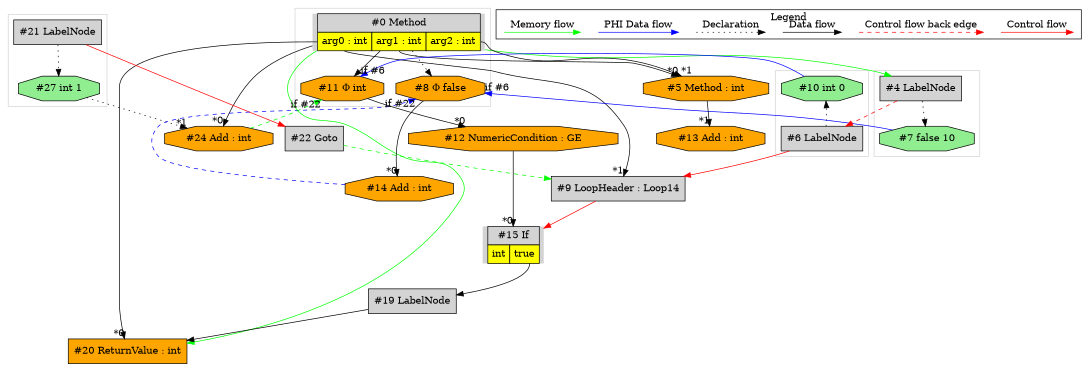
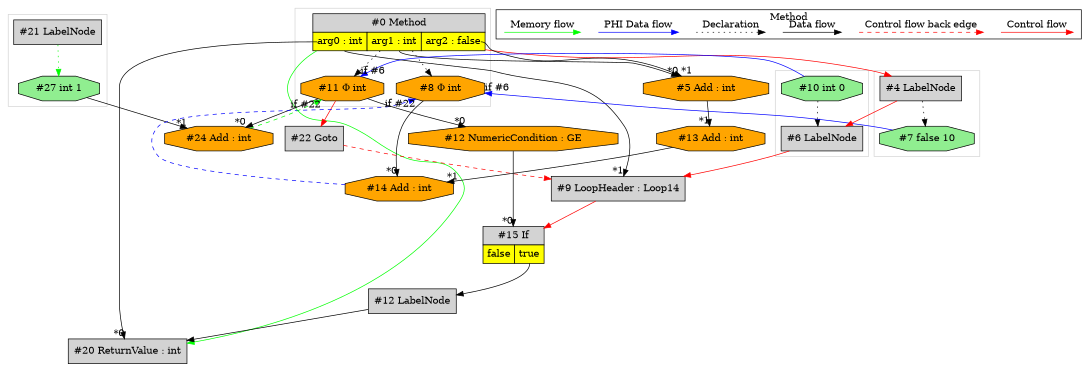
cluster "Legend": label "Legend" -> "Method"
node "#0 Method": text "arg2 : int" -> "arg2 : false"
edge "#21 LabelNode" -> "#27 int 1": color black -> green
edge "#0 Method" -> "#4 LabelNode": color green -> red
edge "#0 Method" -> "#11 Φ int": style solid -> dotted
edge "#0 Method" -> "#24 Add : int": now "#11 Φ int" -> "#24 Add : int"
edge "#21 LabelNode" -> "#22 Goto": now "#11 Φ int" -> "#22 Goto"
node "#8 Φ false": label "#8 Φ false" -> "#8 Φ int"
node "#5 Method : int": label "#5 Method : int" -> "#5 Add : int"
edge "#4 LabelNode" -> "#6 LabelNode": style dashed -> solid
edge "#27 int 1" -> "#24 Add : int": style dotted -> solid
edge "#6 LabelNode" -> "#10 int 0": reversed
edge "#22 Goto" -> "#9 LoopHeader : Loop14": color green -> red
edge "#13 Add : int" -> "#14 Add : int": added
node "#15 If": text "int" -> "false"
node "#19 LabelNode": label "#19 LabelNode" -> "#12 LabelNode"
node "#20 ReturnValue : int": fillcolor orange -> lightgrey
